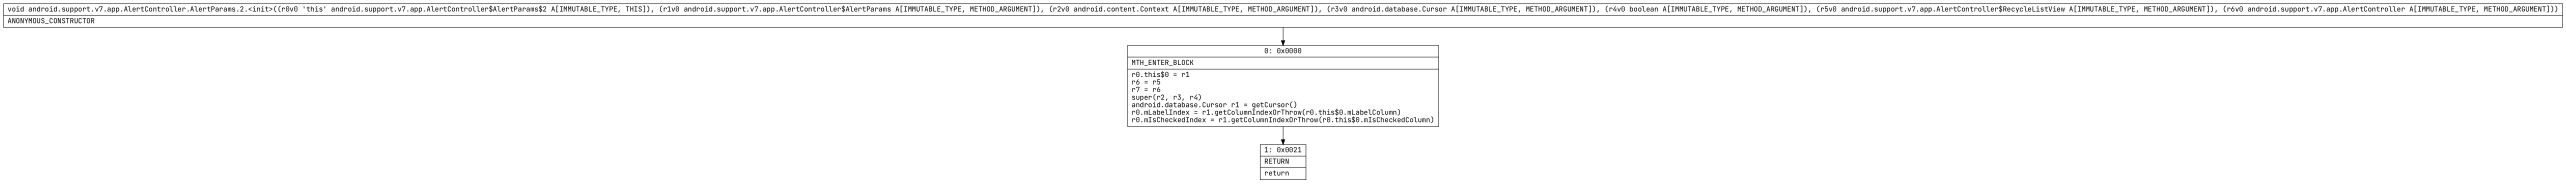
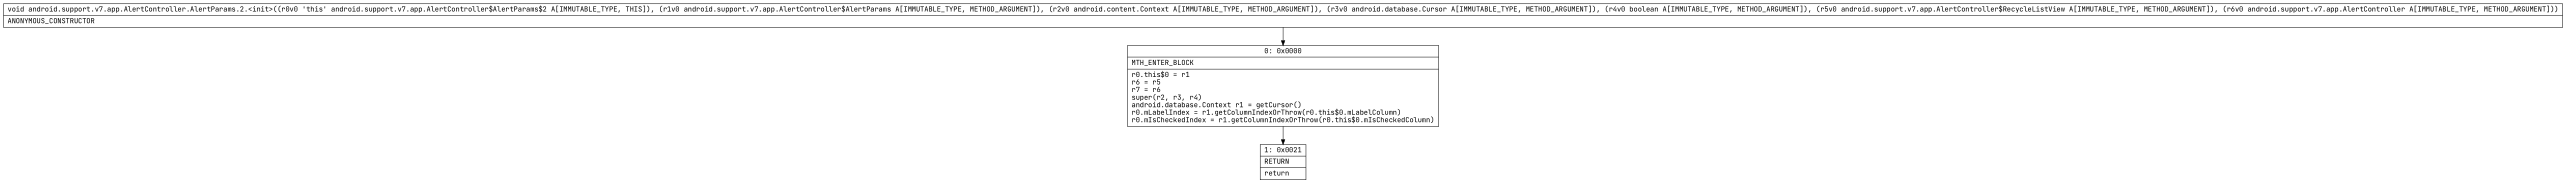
node "0: 0x0000": text "android.database.Cursor r1 = getCursor()" -> "android.database.Context r1 = getCursor()"
